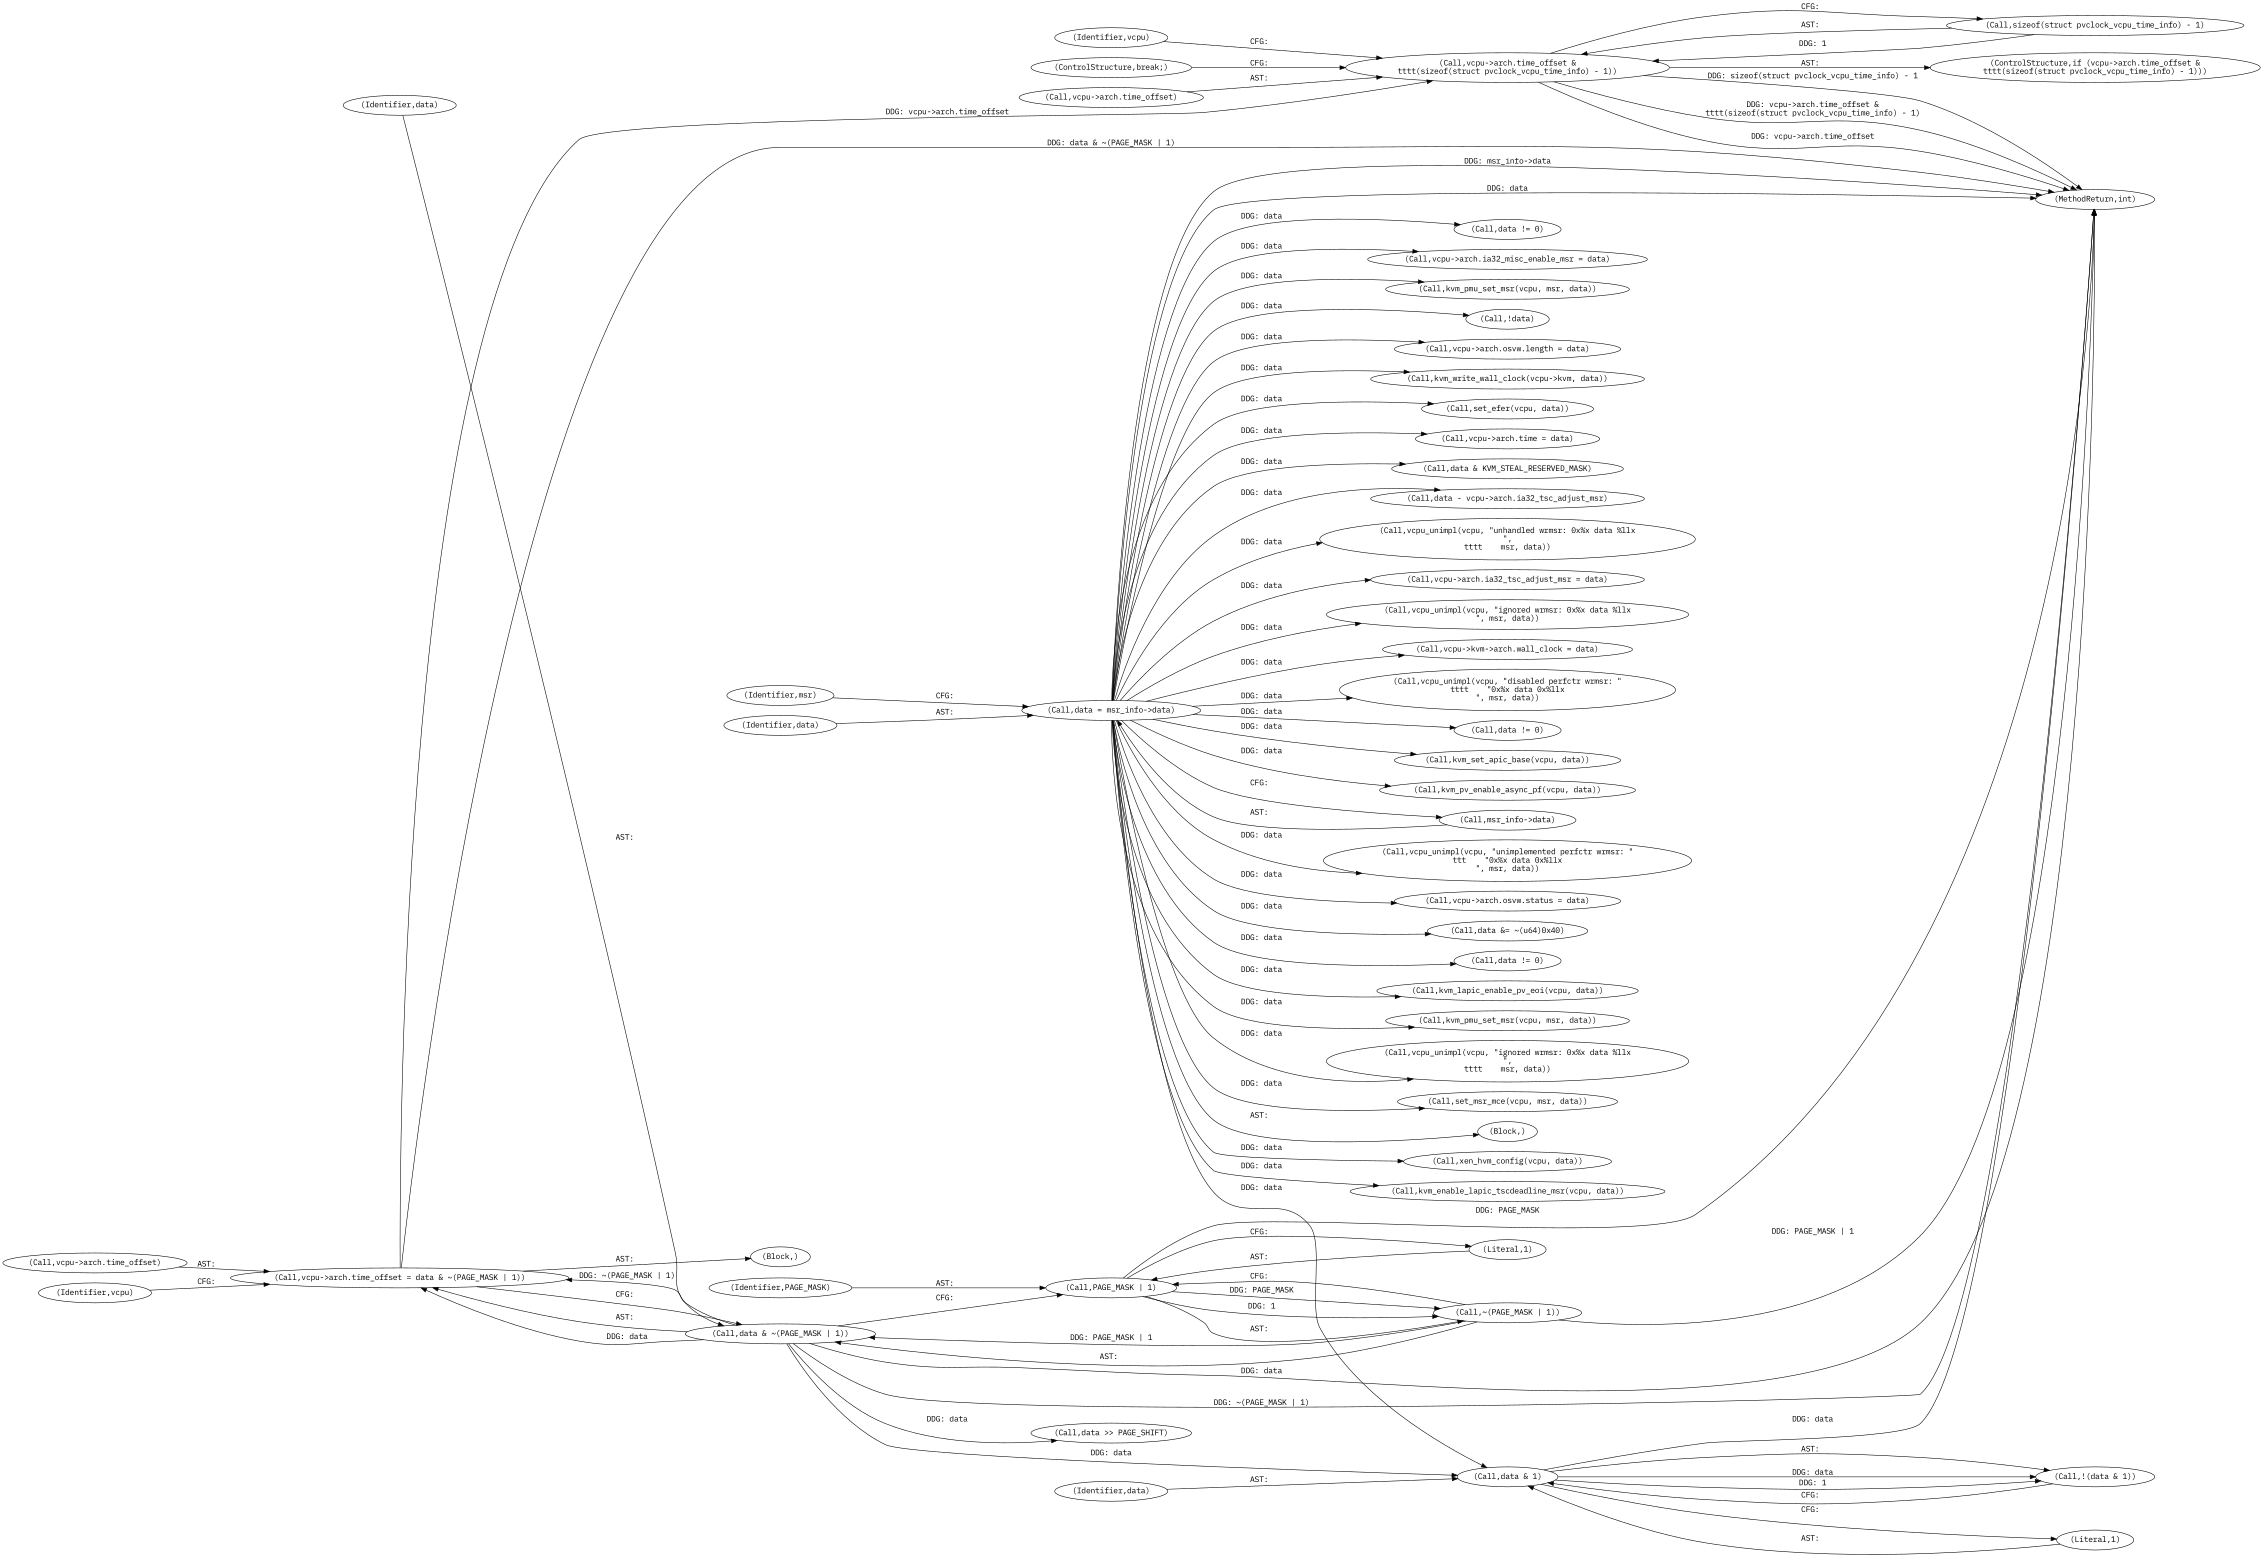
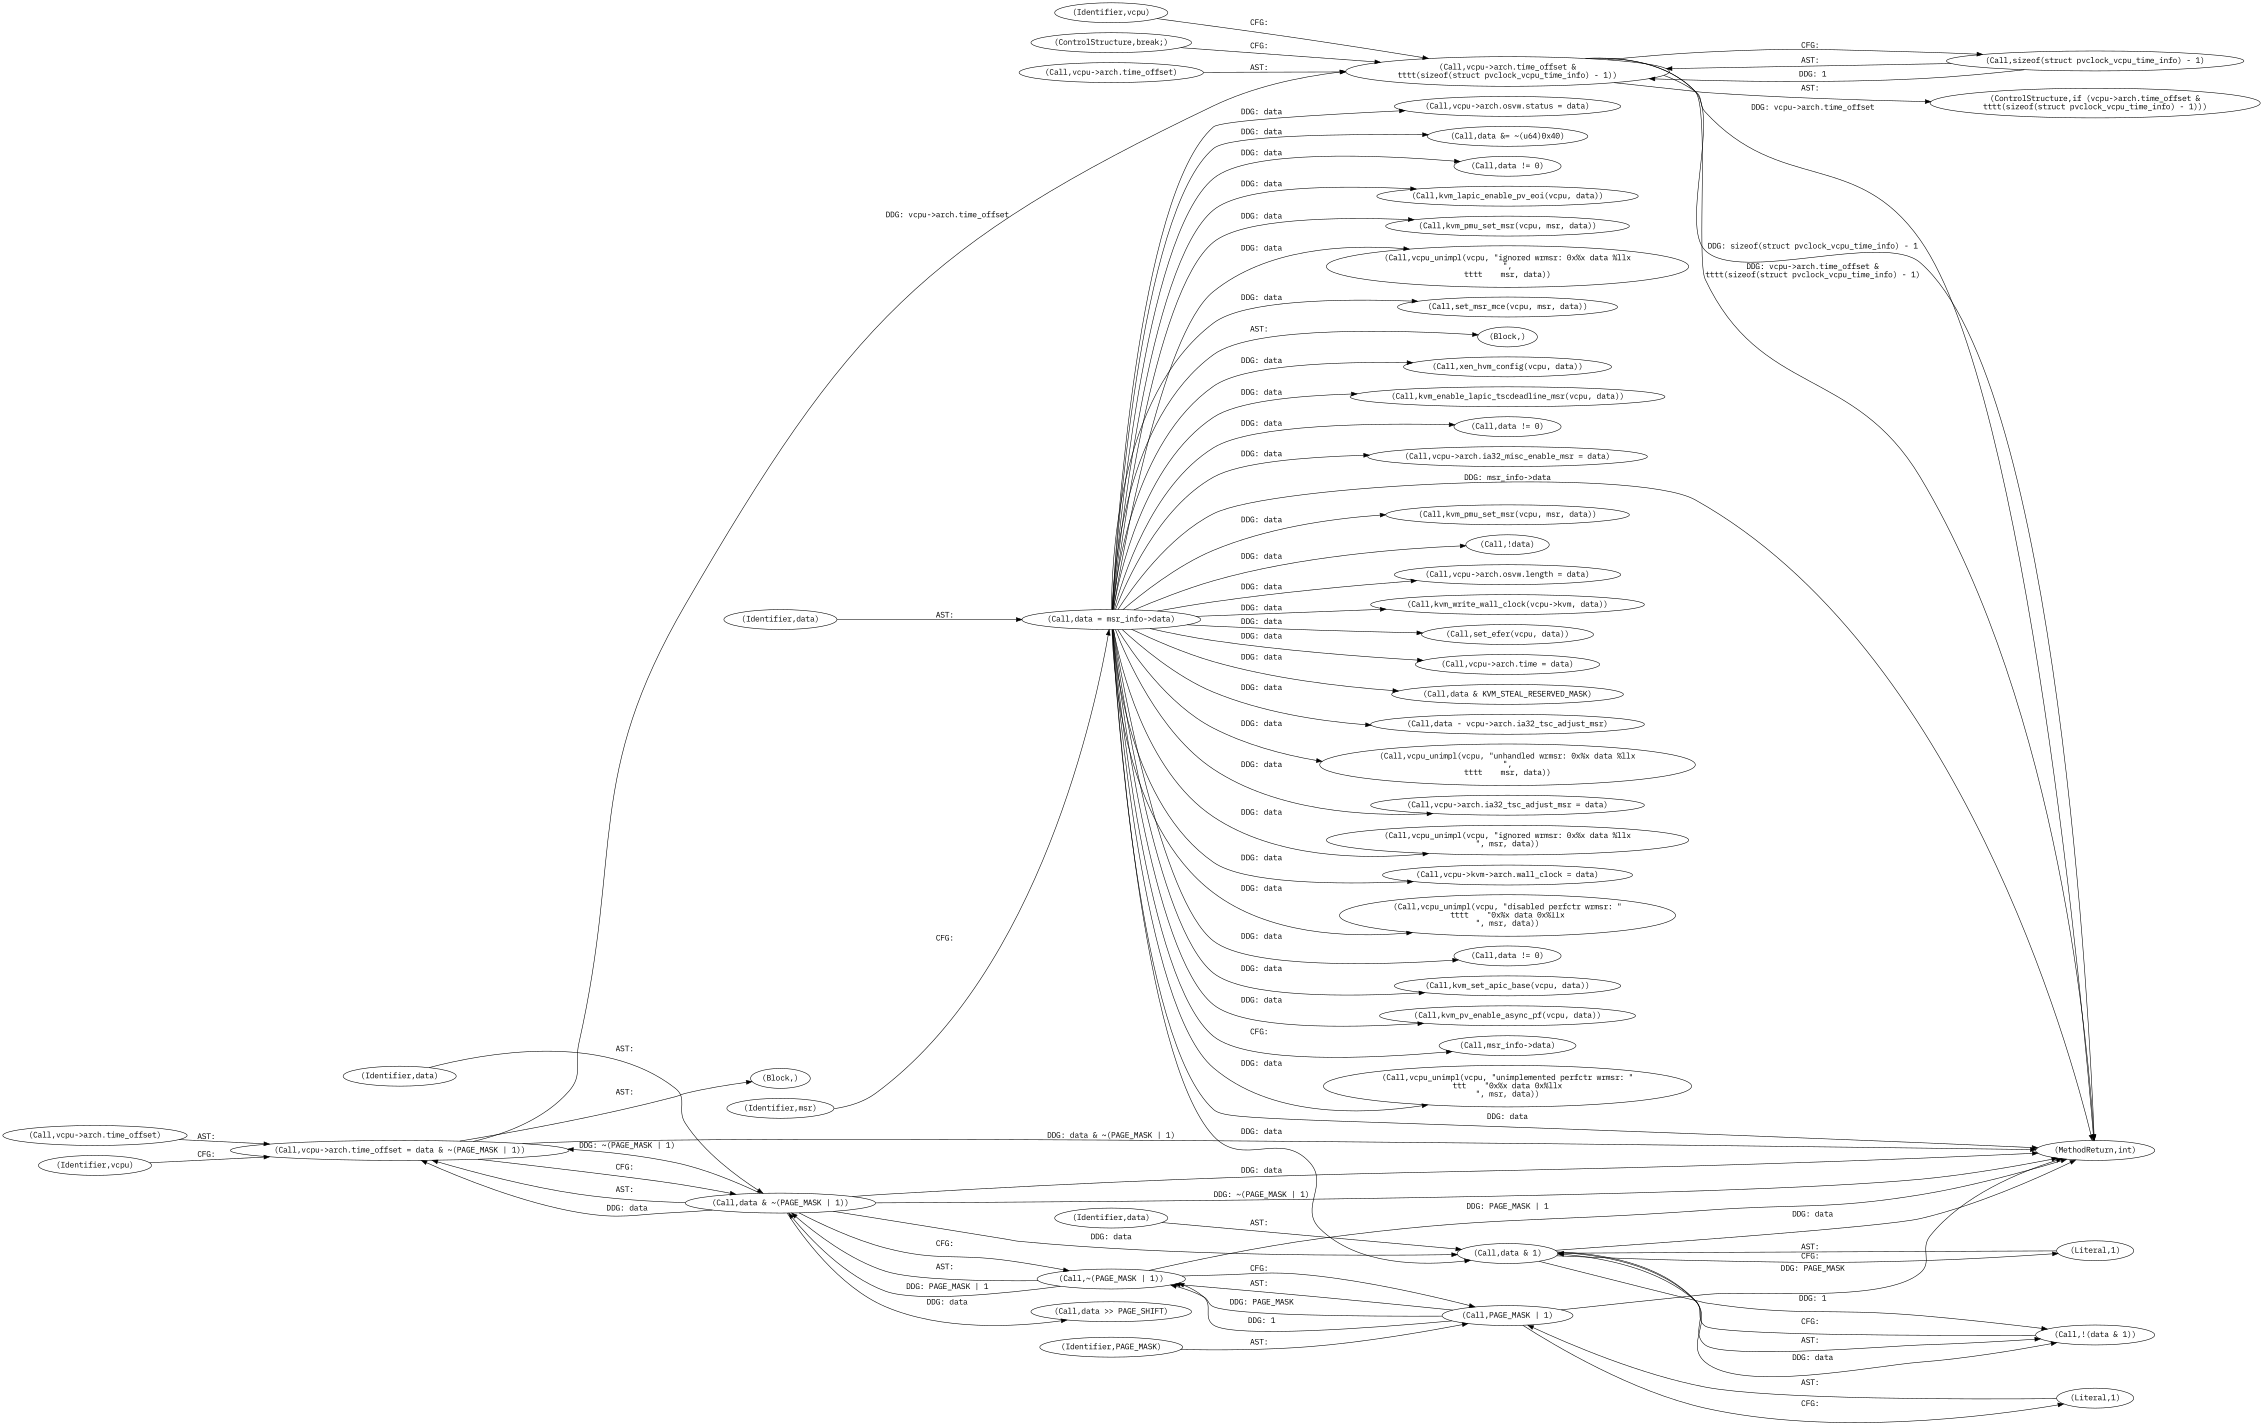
edge "(Call,msr_info->data)" -> "(Call,data = msr_info->data)": removed, label "AST:"
edge "(Call,data & ~(PAGE_MASK | 1))" -> "(Call,PAGE_MASK | 1)": now "(Call,data & ~(PAGE_MASK | 1))" -> "(Call,~(PAGE_MASK | 1))"
